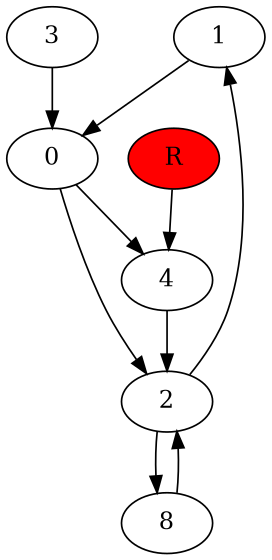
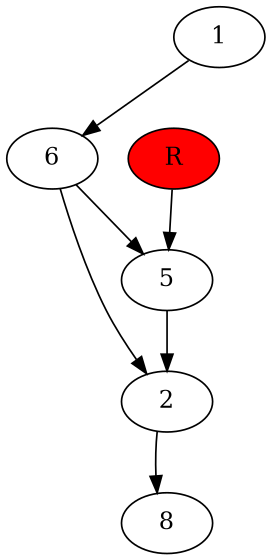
node "3": removed
node "0": label "0" -> "6"
edge "2" -> "1": removed
node "4": label "4" -> "5"
edge "8" -> "2": removed
